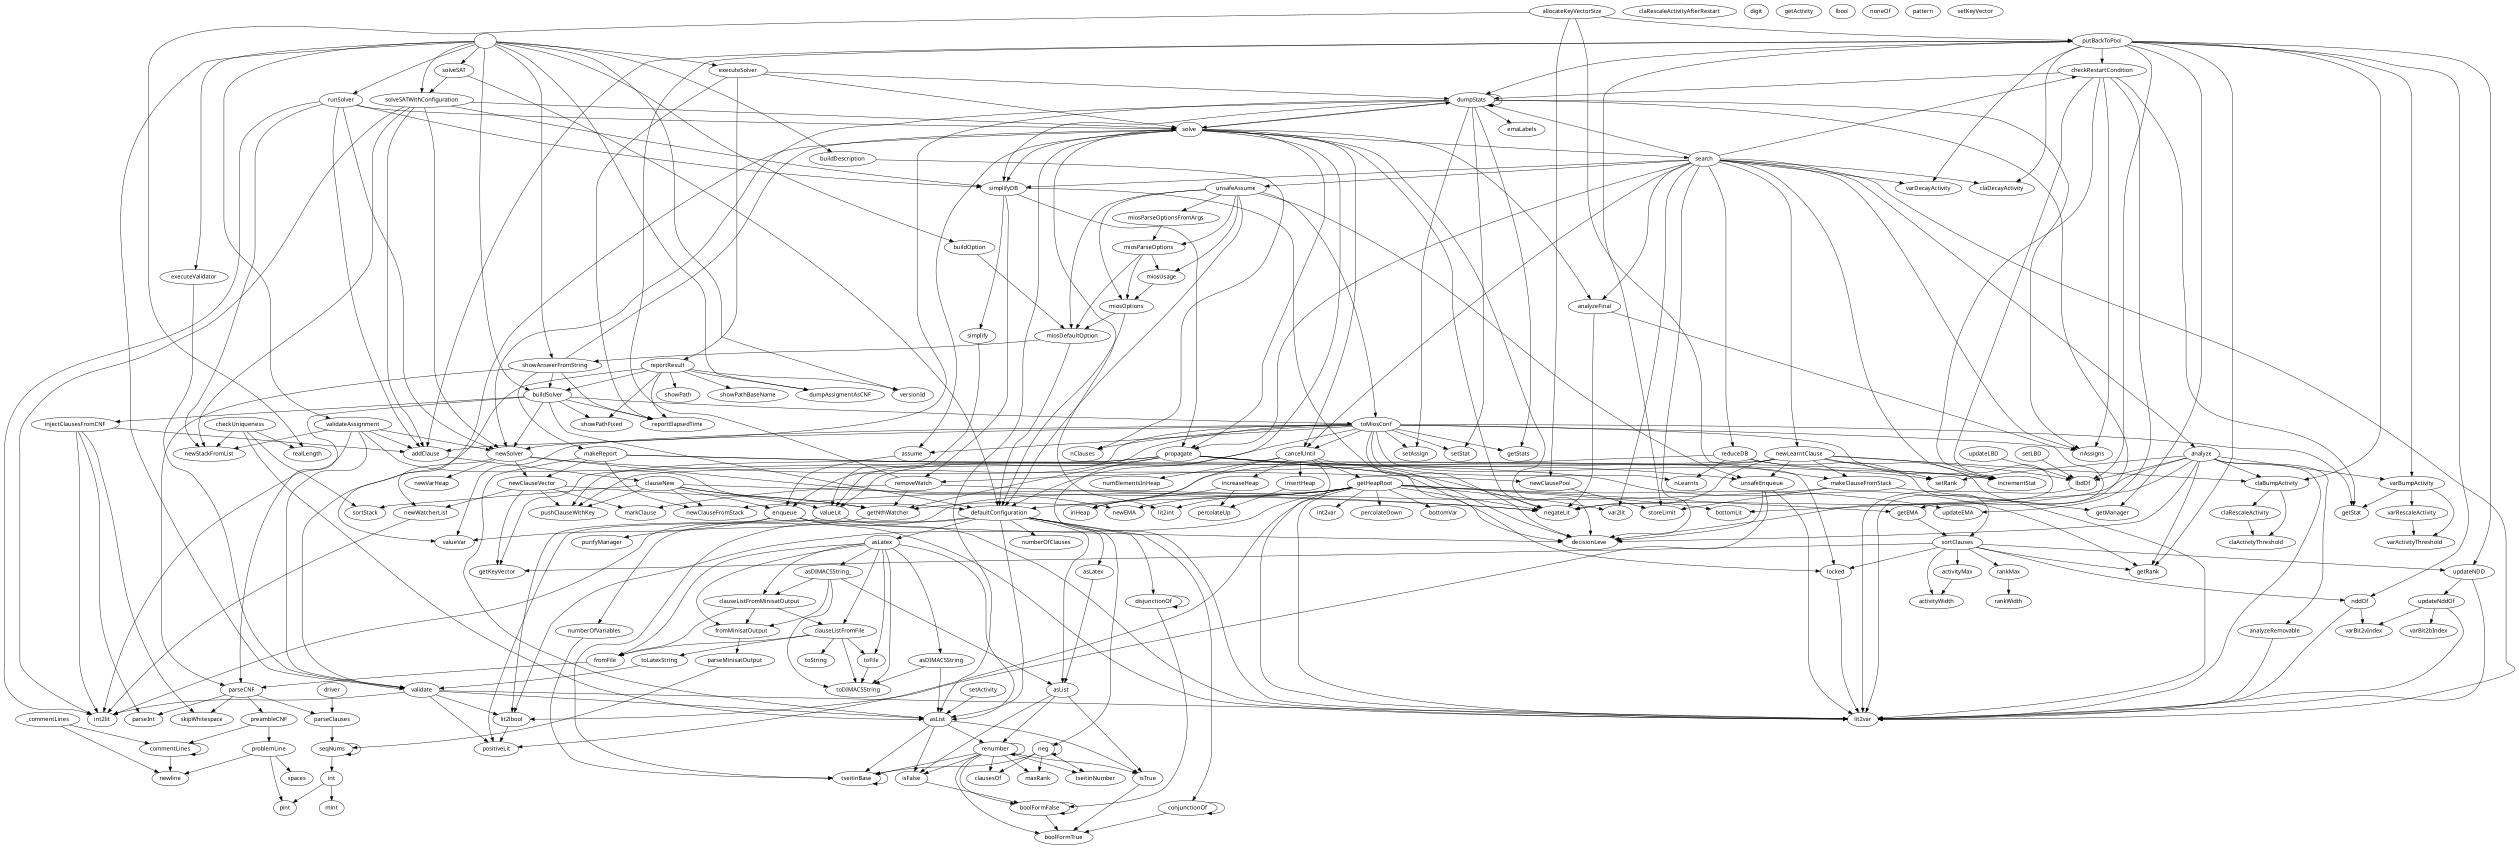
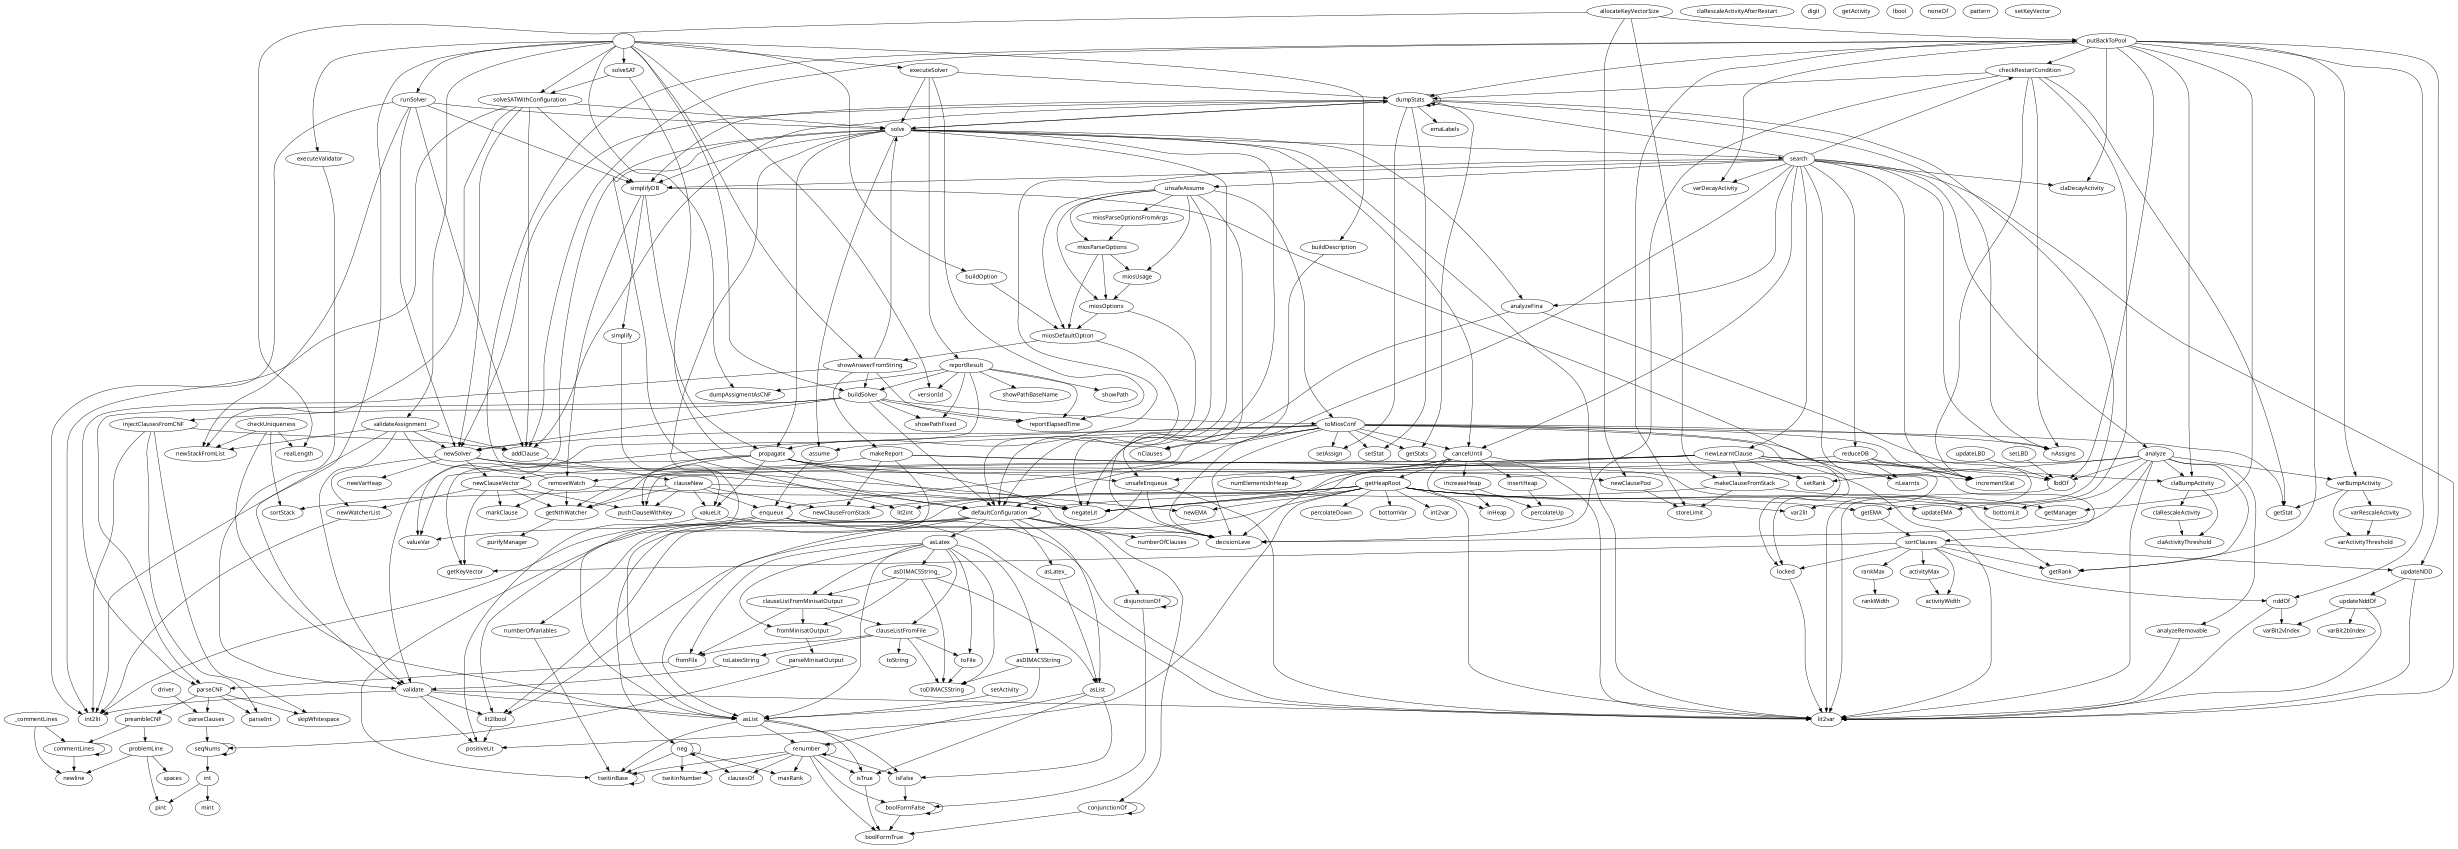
edge "toMiosConf" -> "valueLit": removed
